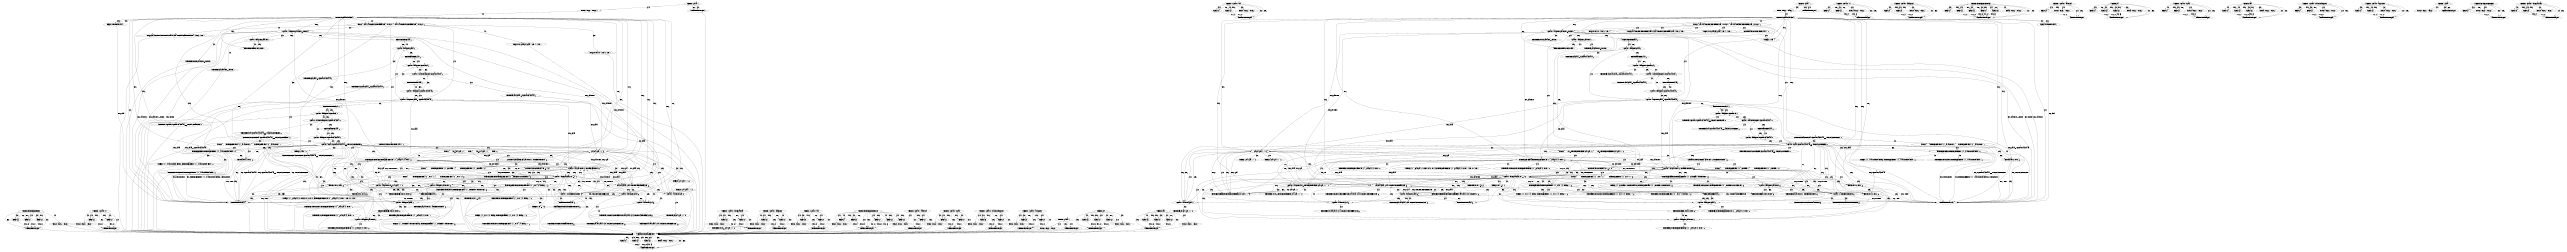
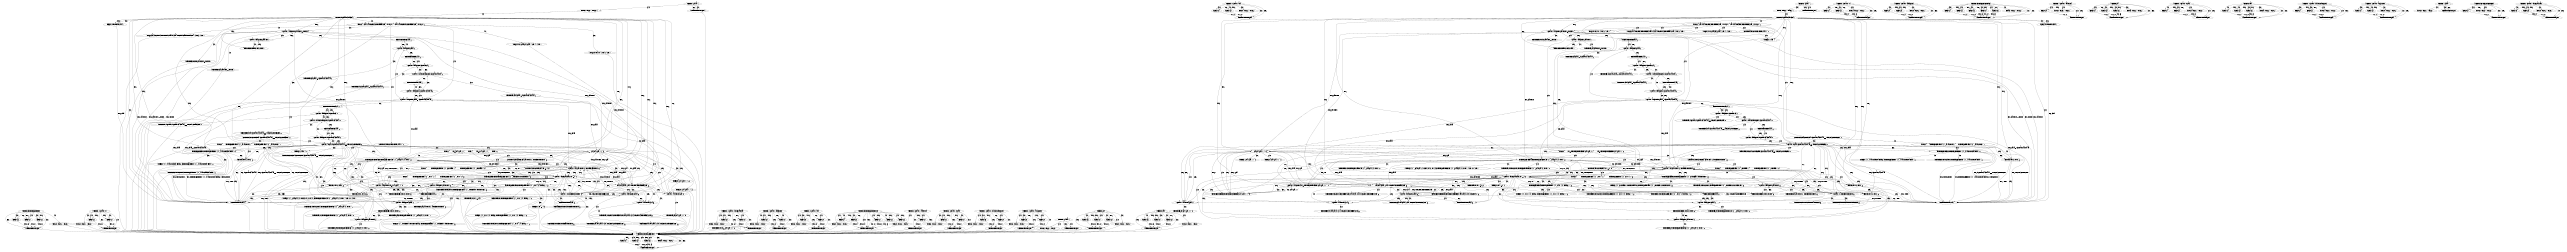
node "(IDENTIFIER,ret,ret = TEMP_FAILURE_RETRY(poll(&pfd, 1, 1)))": removed
